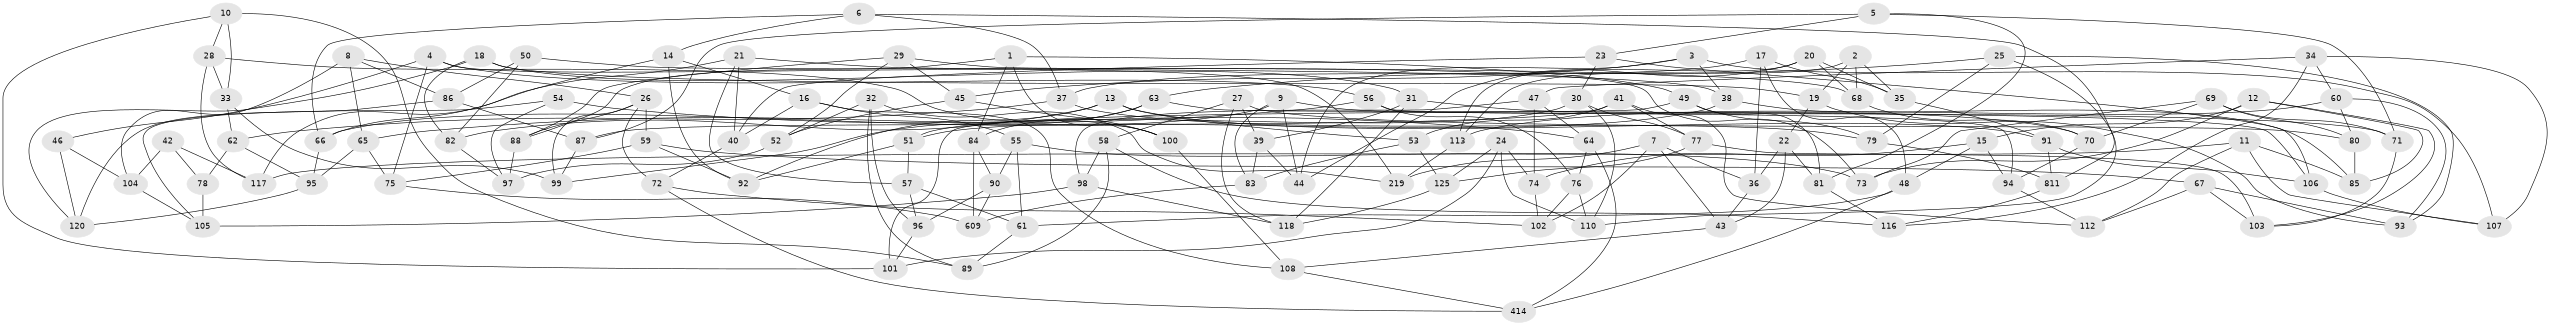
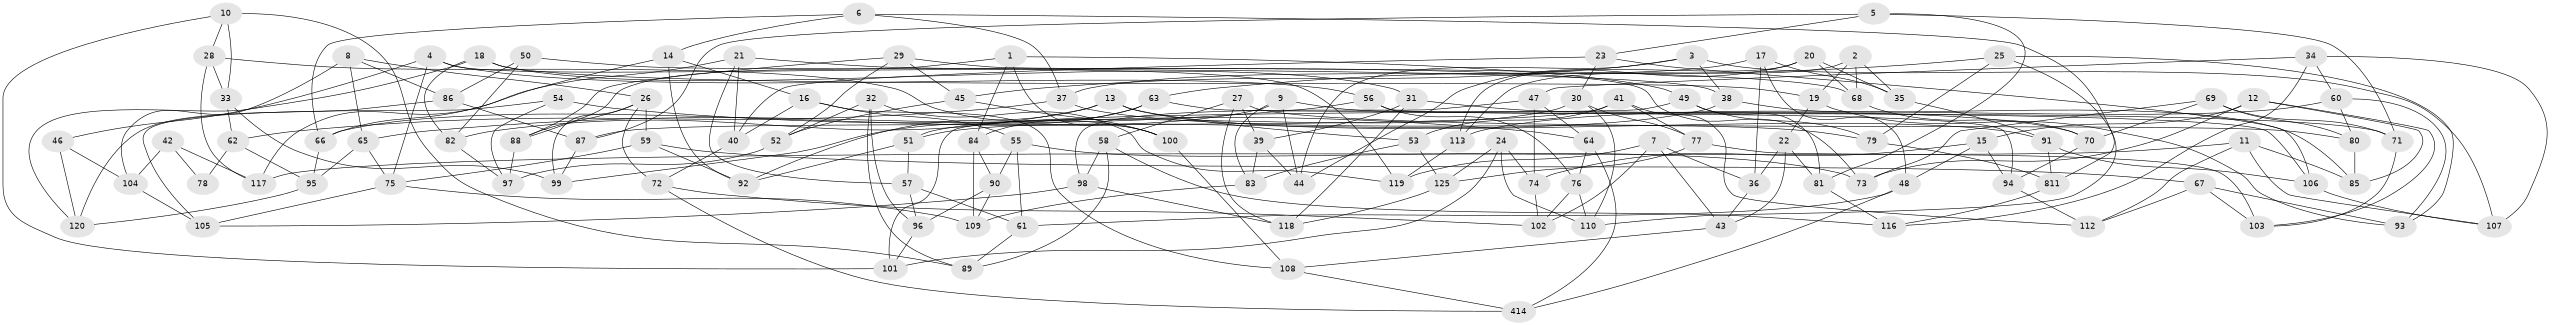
node "219": label "219" -> "119"
edge "78" -- "105": now "75" -- "105"
node "609": label "609" -> "109"
